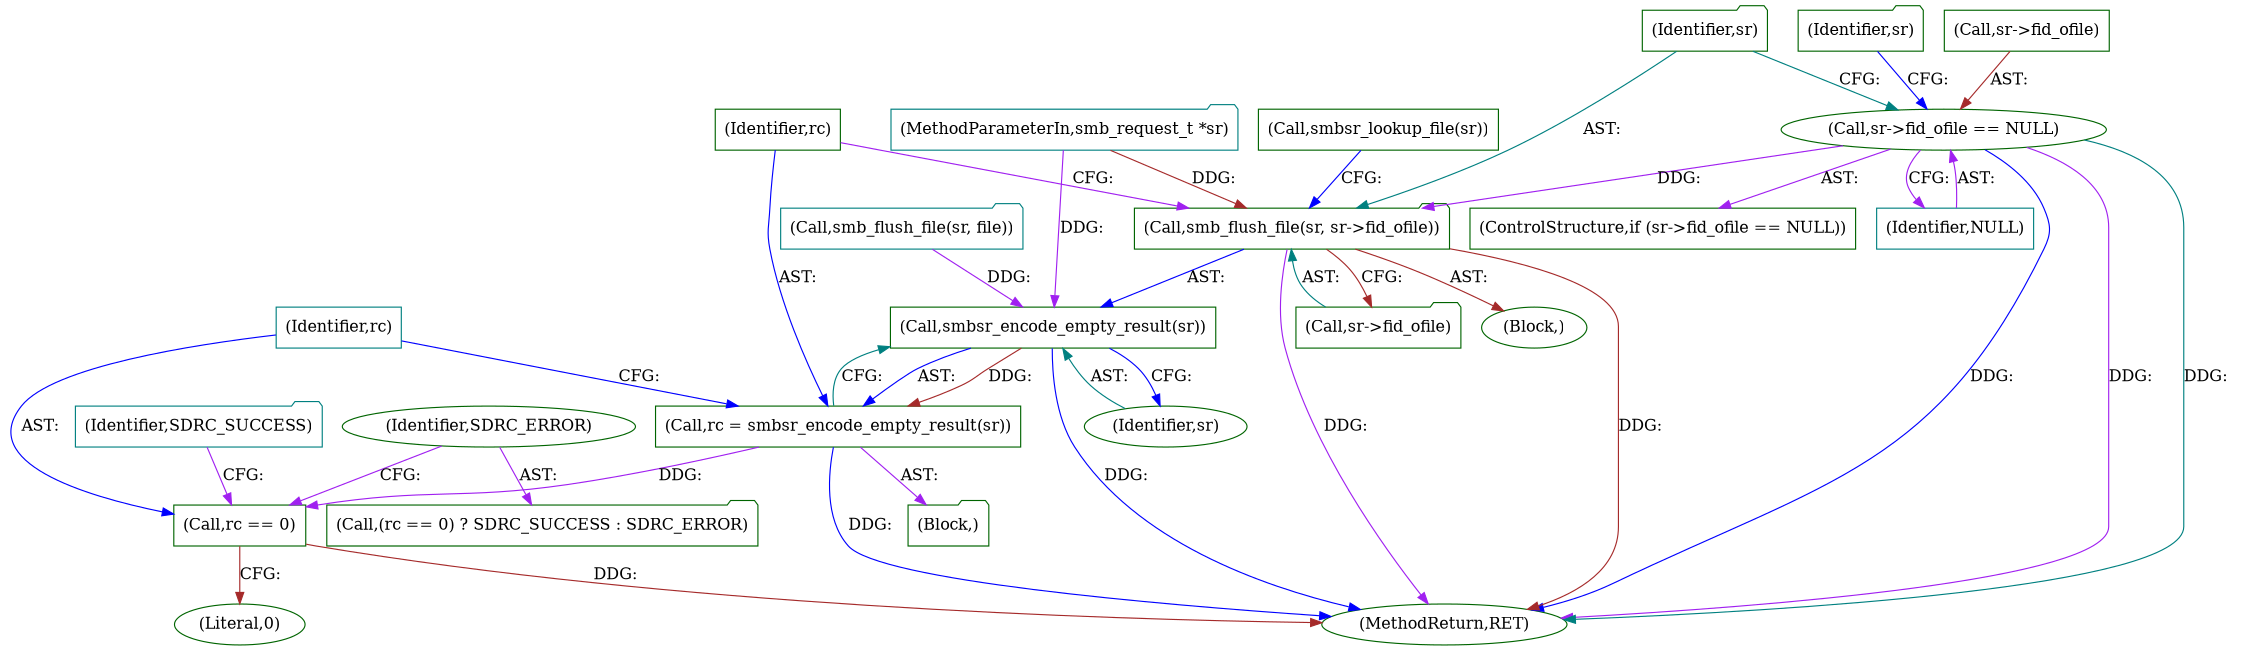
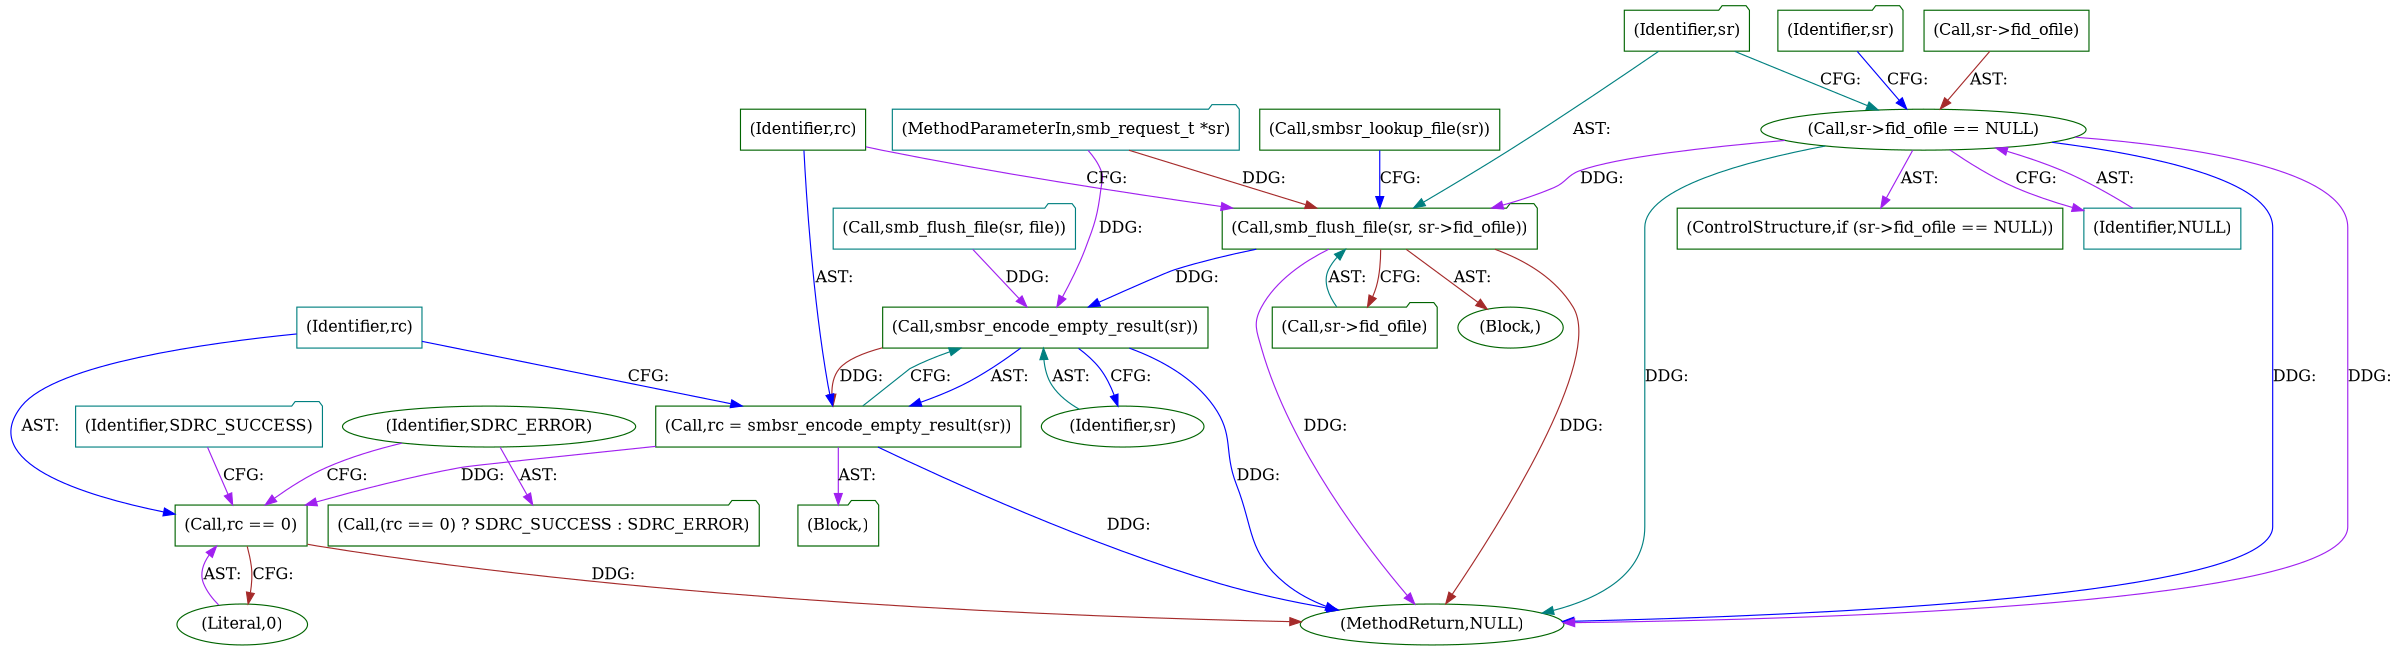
edge "(Call,smb_flush_file(sr, sr->fid_ofile))" -> "(Call,smbsr_encode_empty_result(sr))": label "AST: " -> "DDG: "
edge "(Literal,0)" -> "(Call,rc == 0)": added, label "AST:"
node "(MethodReturn,RET)": label "(MethodReturn,RET)" -> "(MethodReturn,NULL)"
